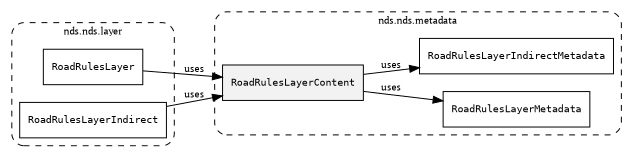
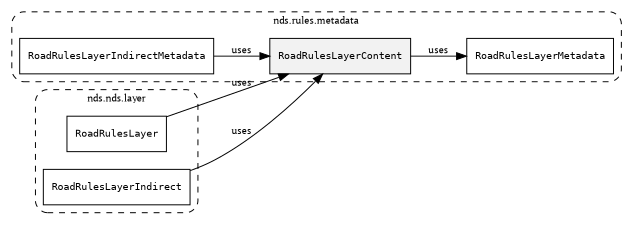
cluster "nds.nds.metadata": label "nds.nds.metadata" -> "nds.rules.metadata"
edge "RoadRulesLayerContent" -> "RoadRulesLayerIndirectMetadata": reversed
